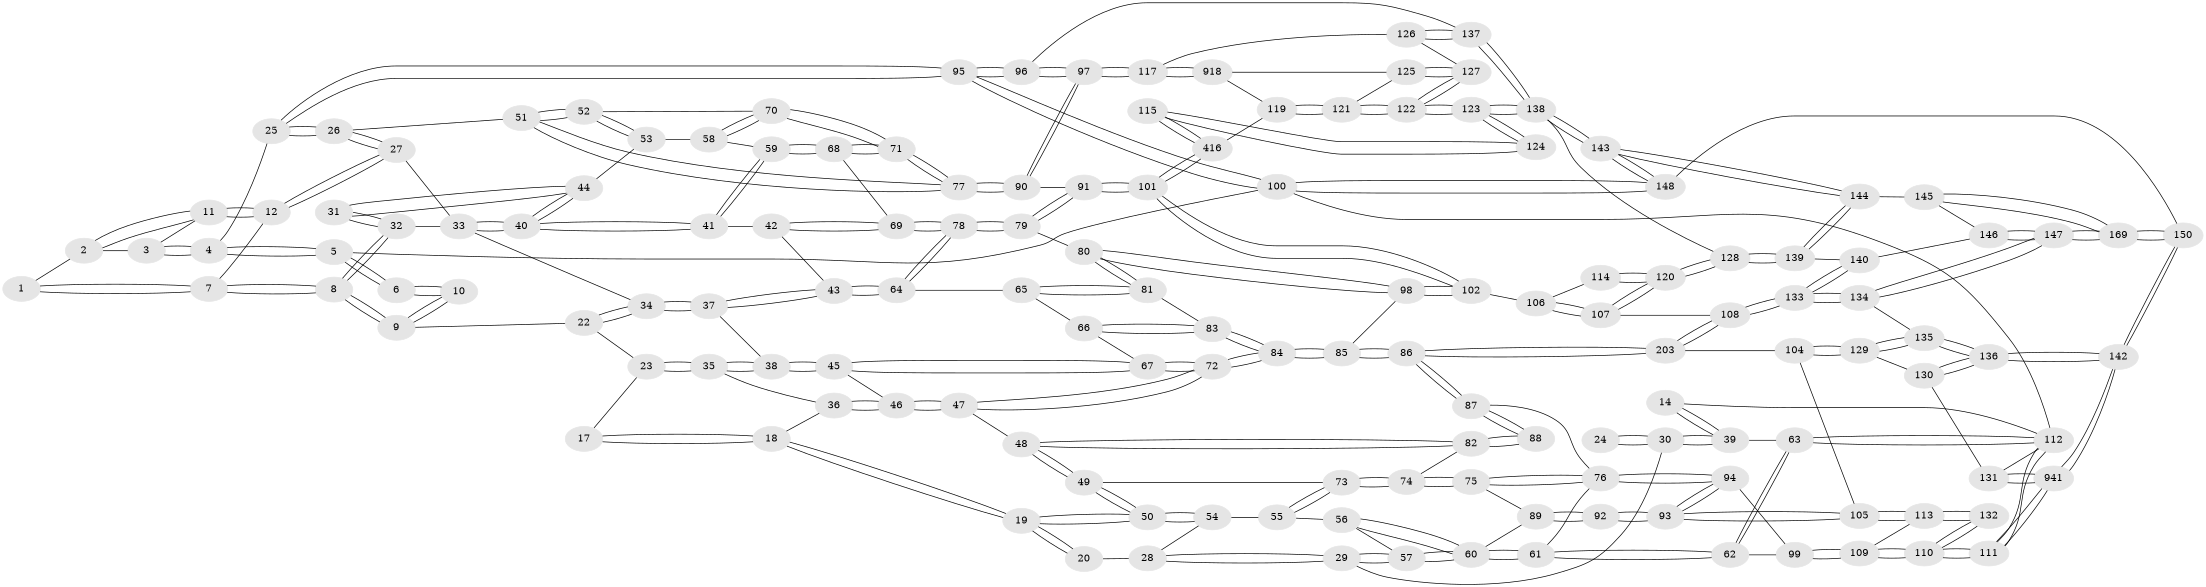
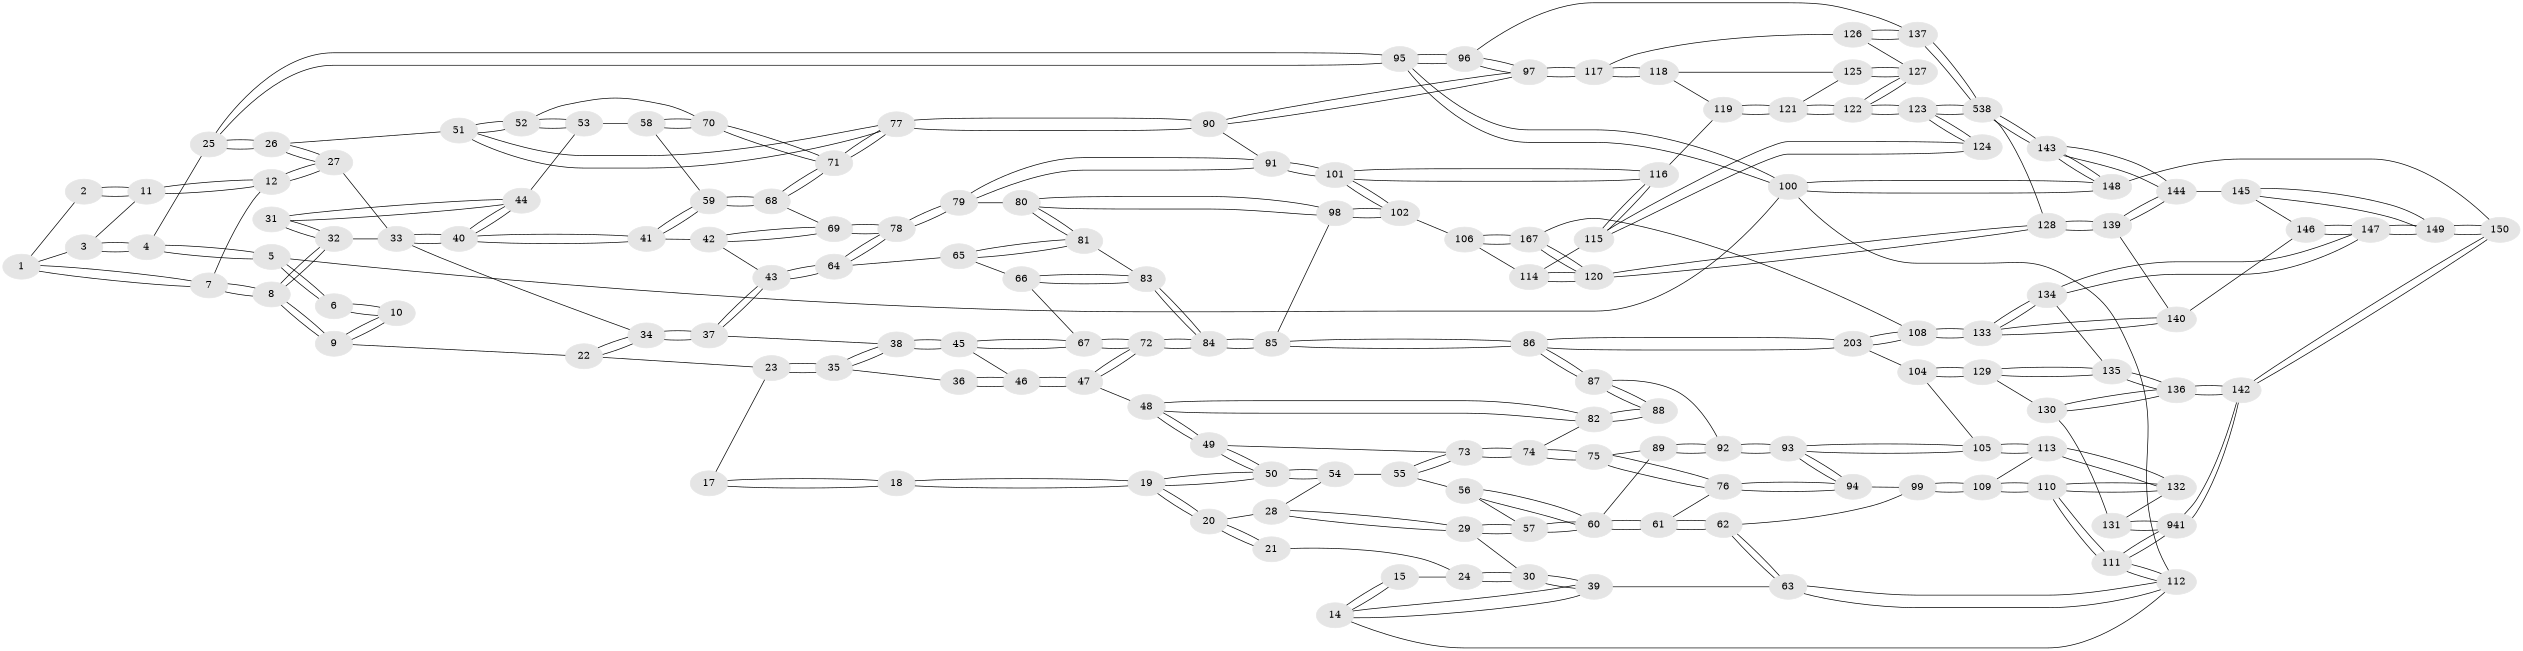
node "918": label "918" -> "118"
node "138": label "138" -> "538"
node "416": label "416" -> "116"
node "169": label "169" -> "149"
edge "2" -- "3": now "1" -- "3"
edge "115" -- "114": added
node "107": label "107" -> "167"
edge "87" -- "76": now "87" -- "92"
edge "36" -- "18": removed
edge "112" -- "131": now "132" -- "131"
node "21": added
node "15": added
